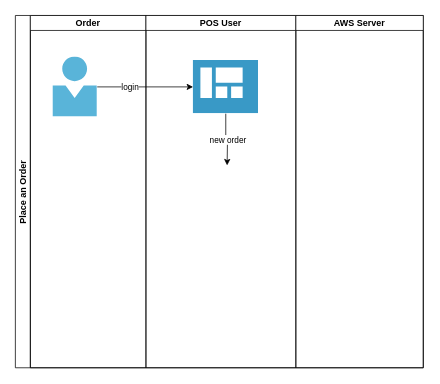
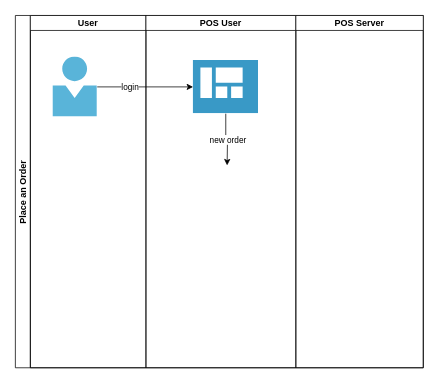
node "Order": label "Order" -> "User"
node "AWS Server": label "AWS Server" -> "POS Server"
